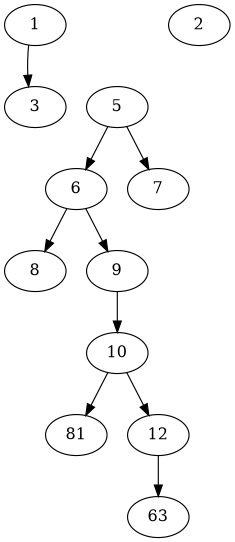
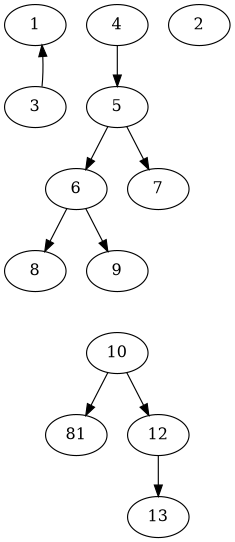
node "4": added
edge "1" -> "3": reversed
edge "9" -> "10": removed
node "63": label "63" -> "13"
